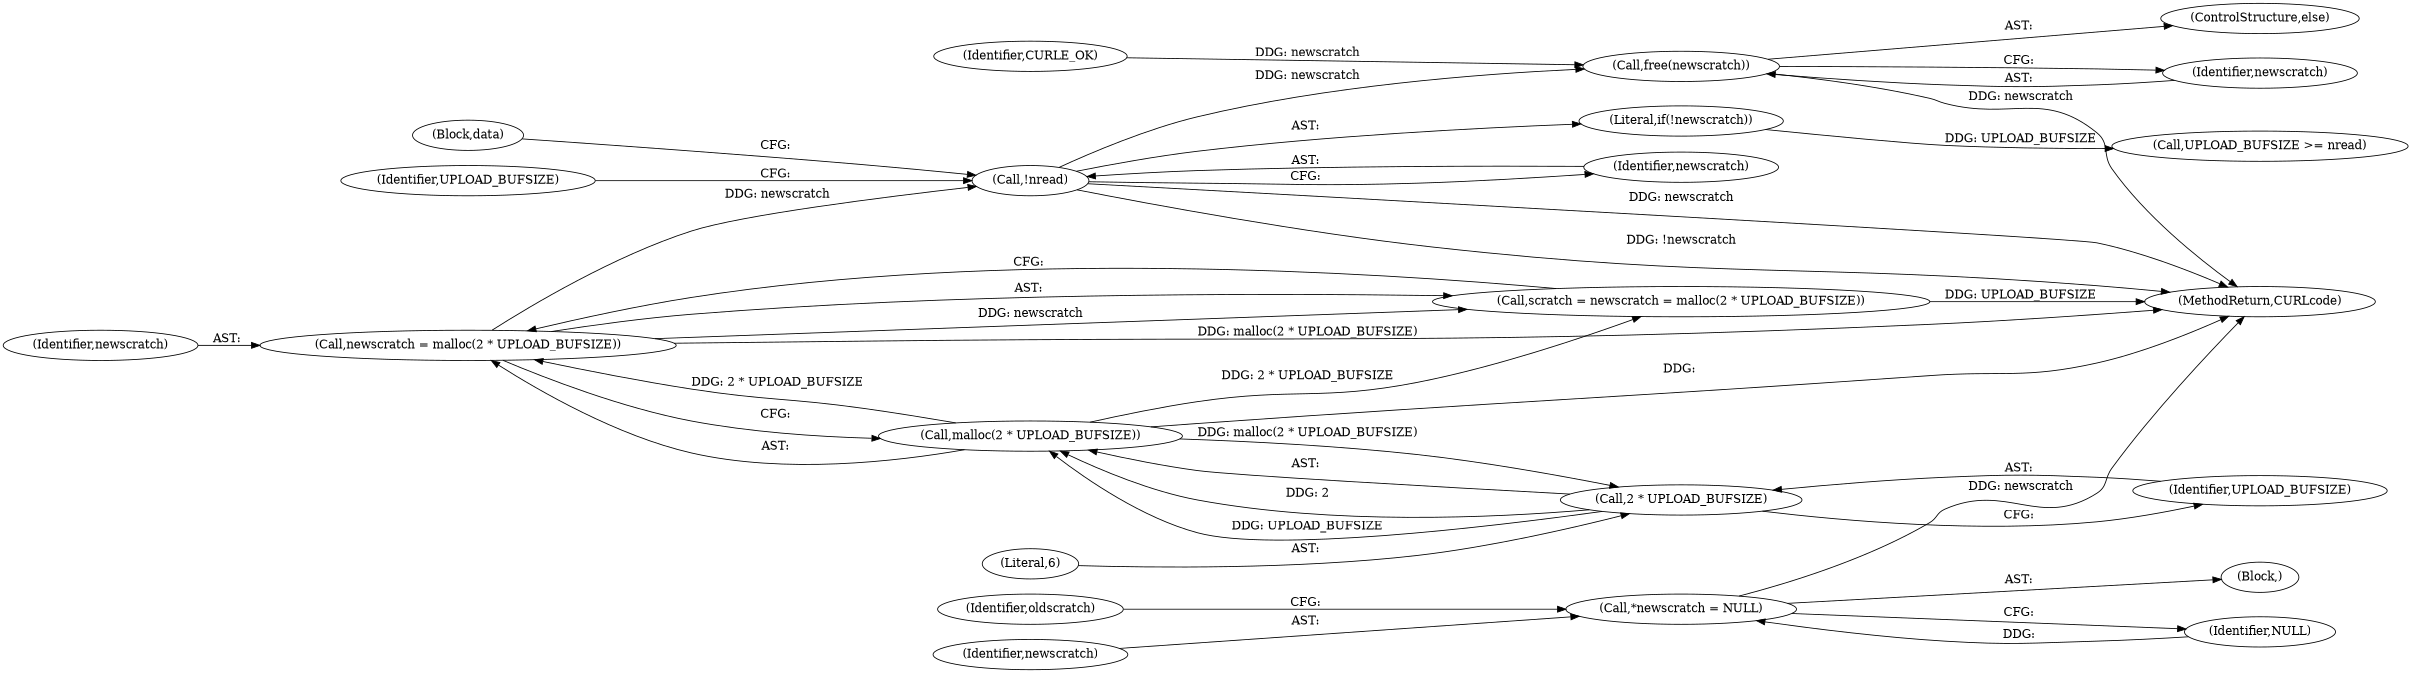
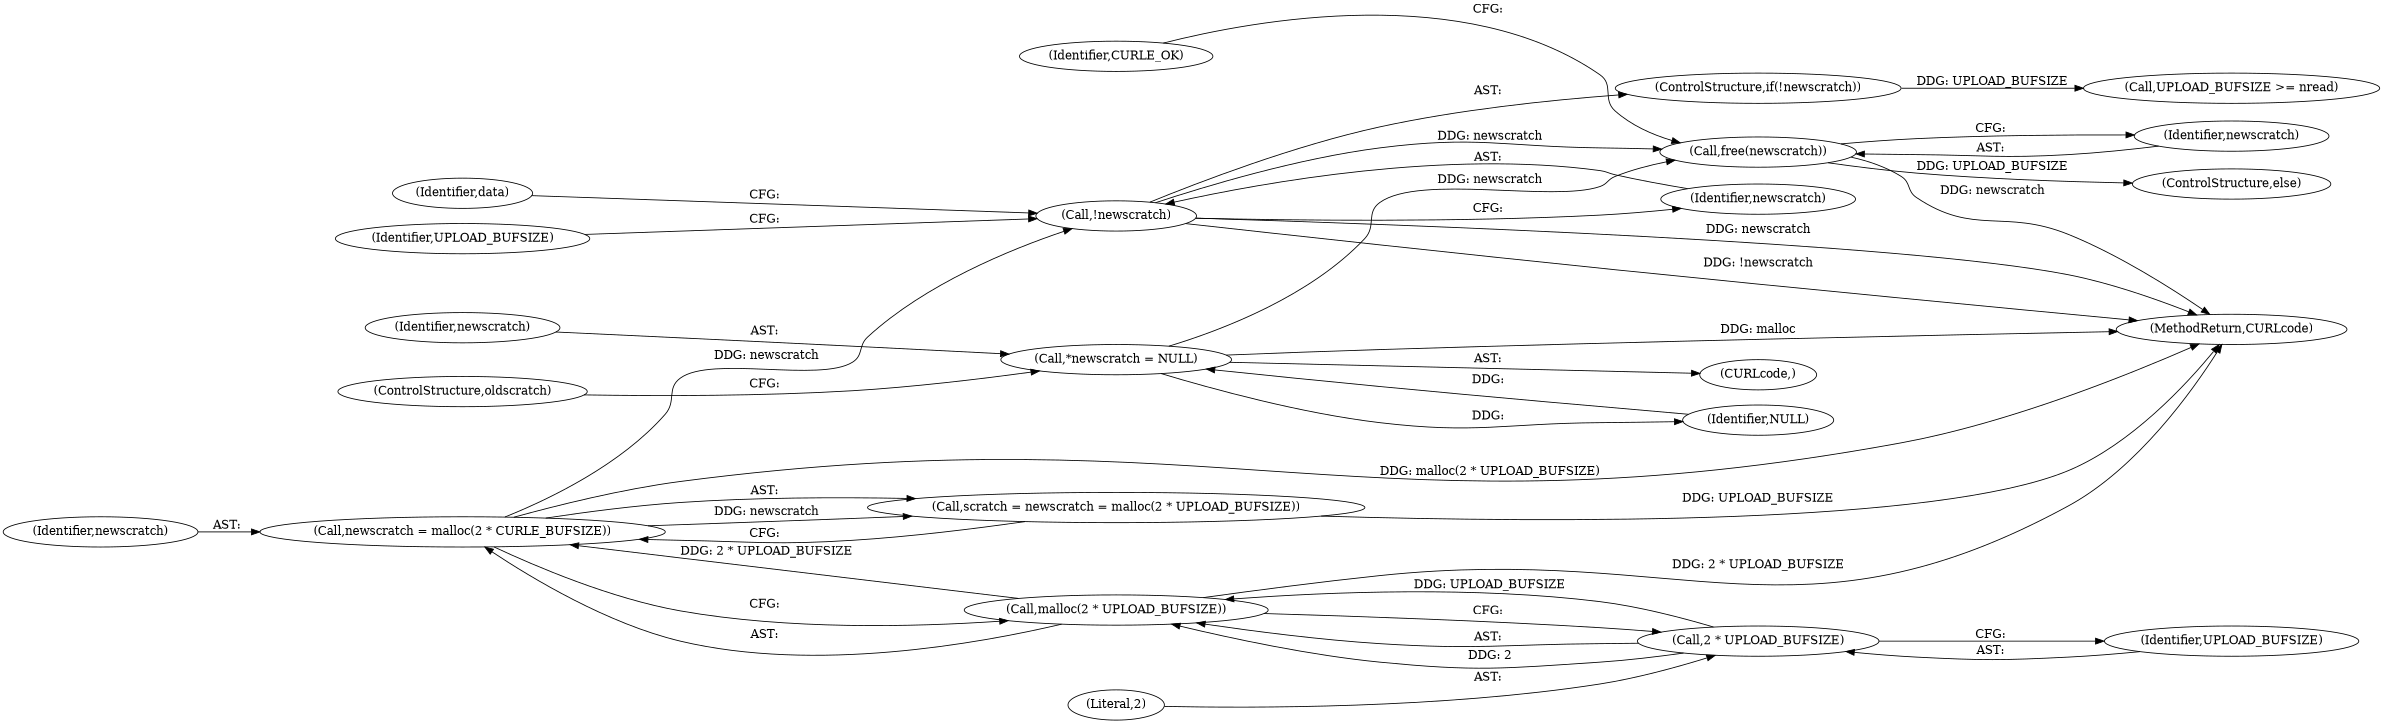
edge "(Call,free(newscratch))" -> "(ControlStructure,else)": label "AST: " -> "DDG: UPLOAD_BUFSIZE"
edge "(Identifier,CURLE_OK)" -> "(Call,free(newscratch))": label "DDG: newscratch" -> "CFG: "
node "(Literal,if(!newscratch))": label "(Literal,if(!newscratch))" -> "(ControlStructure,if(!newscratch))"
node "(Block,data)": label "(Block,data)" -> "(Identifier,data)"
node "(Call,!nread)": label "(Call,!nread)" -> "(Call,!newscratch)"
edge "(Call,*newscratch = NULL)" -> "(Call,free(newscratch))": added, label "DDG: newscratch"
node "(Call,newscratch = malloc(2 * UPLOAD_BUFSIZE))": label "(Call,newscratch = malloc(2 * UPLOAD_BUFSIZE))" -> "(Call,newscratch = malloc(2 * CURLE_BUFSIZE))"
edge "(Call,malloc(2 * UPLOAD_BUFSIZE))" -> "(MethodReturn,CURLcode)": label "DDG: " -> "DDG: 2 * UPLOAD_BUFSIZE"
edge "(Call,malloc(2 * UPLOAD_BUFSIZE))" -> "(Call,scratch = newscratch = malloc(2 * UPLOAD_BUFSIZE))": removed, label "DDG: 2 * UPLOAD_BUFSIZE"
edge "(Call,malloc(2 * UPLOAD_BUFSIZE))" -> "(Call,2 * UPLOAD_BUFSIZE)": label "DDG: malloc(2 * UPLOAD_BUFSIZE)" -> "CFG: "
edge "(Call,*newscratch = NULL)" -> "(MethodReturn,CURLcode)": label "DDG: newscratch" -> "DDG: malloc"
node "(Literal,6)": label "(Literal,6)" -> "(Literal,2)"
node "(Block,)": label "(Block,)" -> "(CURLcode,)"
node "(Identifier,oldscratch)": label "(Identifier,oldscratch)" -> "(ControlStructure,oldscratch)"
edge "(Call,*newscratch = NULL)" -> "(Identifier,NULL)": label "CFG: " -> "DDG: "
